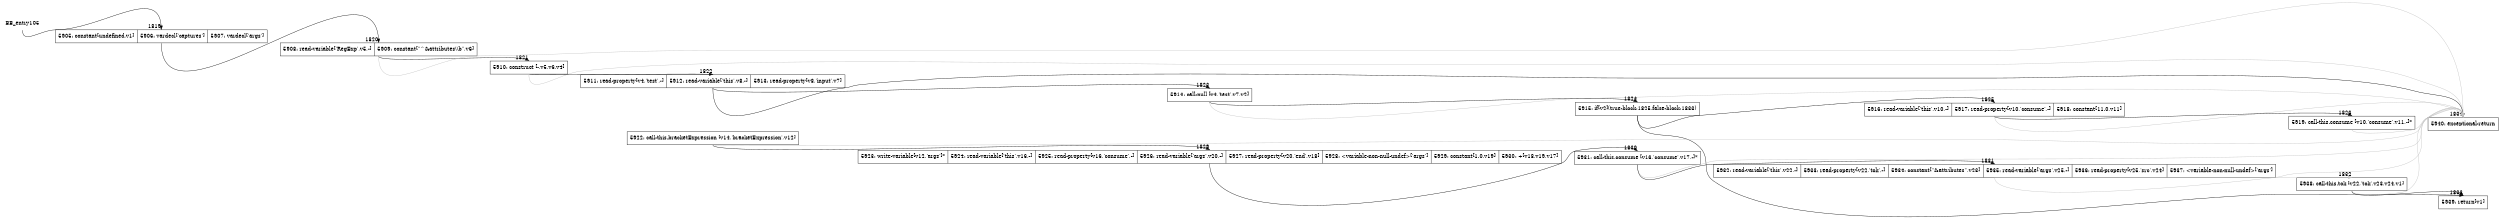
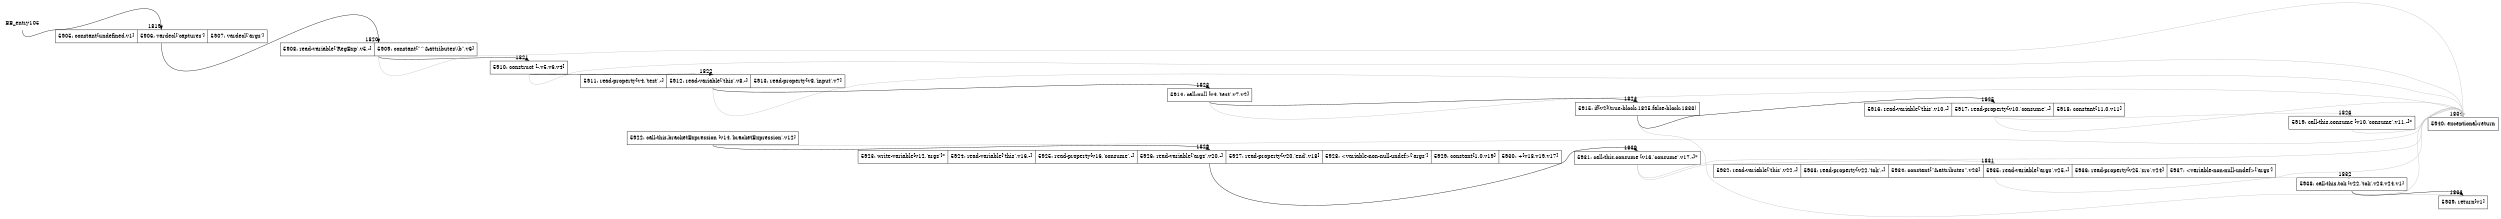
edge "5911: read-property[v4,'test',-]" -> "5940: exceptional-return": color black -> gray
edge "5916: read-variable['this',v10,-]" -> "5919: call-this.consume [v10,'consume',v11,-]*": color black -> gray
edge "5931: call-this.consume [v16,'consume',v17,-]*" -> "5932: read-variable['this',v22,-]": color black -> gray
edge "5915: if[v2](true-block:1825,false-block:1833)" -> "5939: return[v1]": color black -> gray
